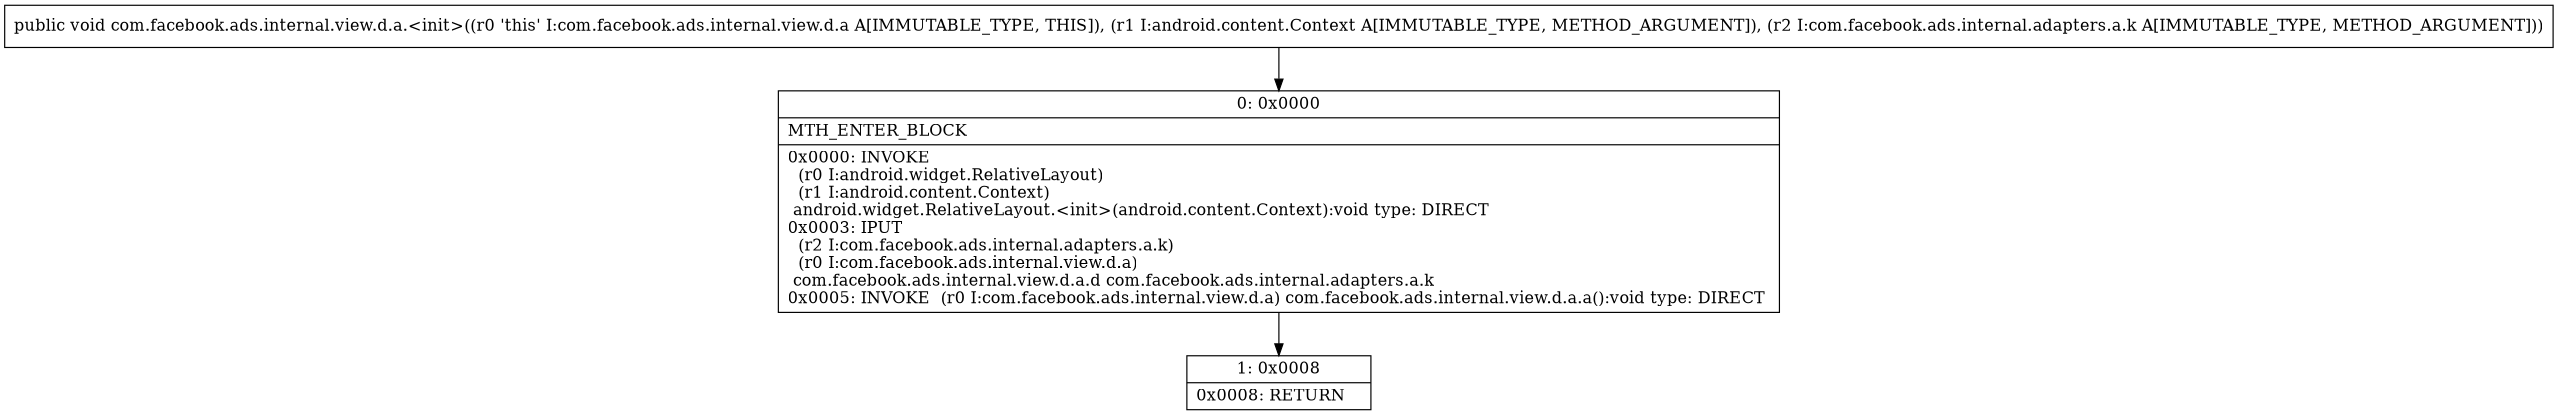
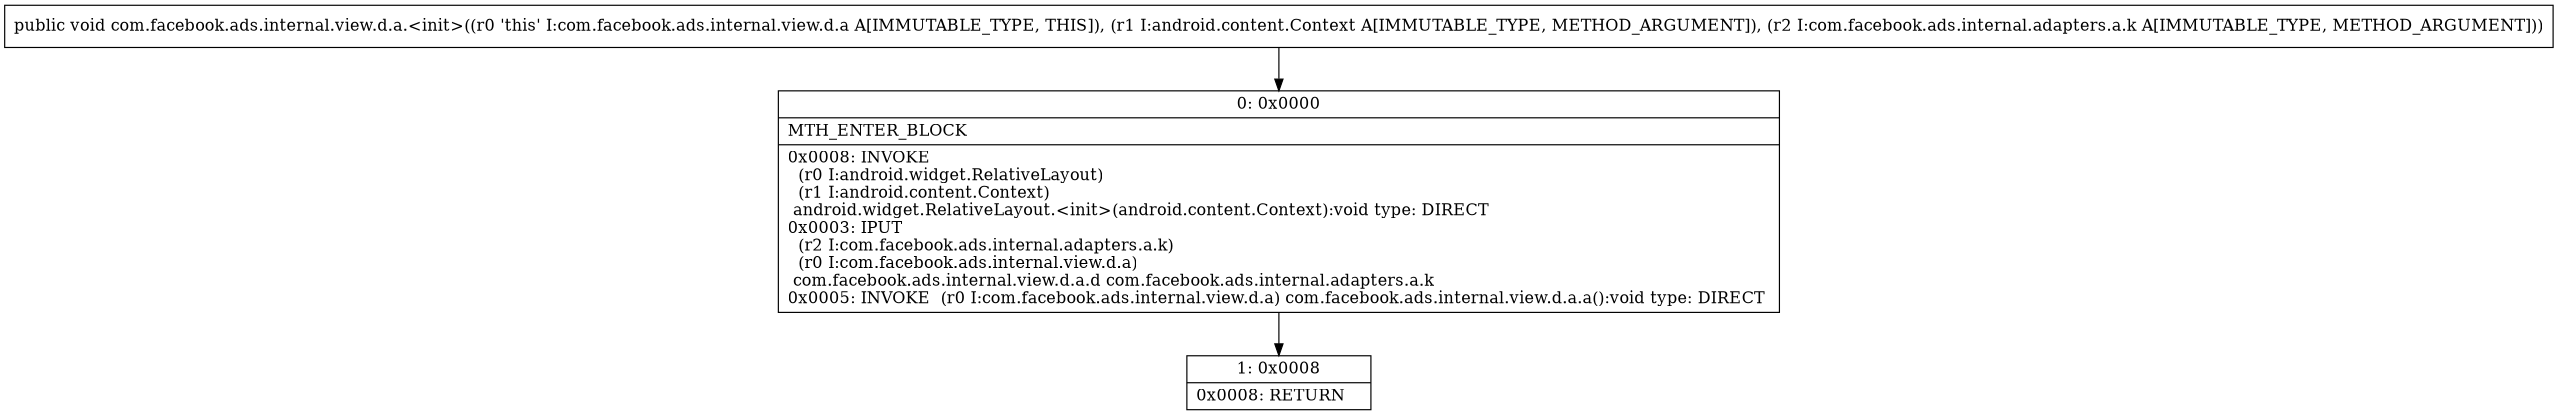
node "0: 0x0000": text "0x0000: INVOKE" -> "0x0008: INVOKE"
